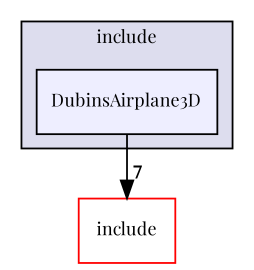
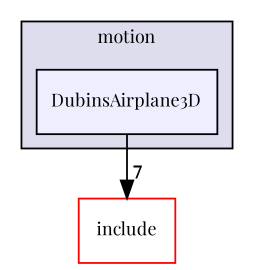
cluster "include": label "include" -> "motion"
